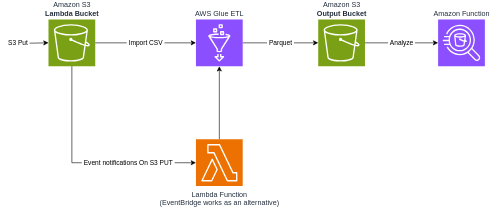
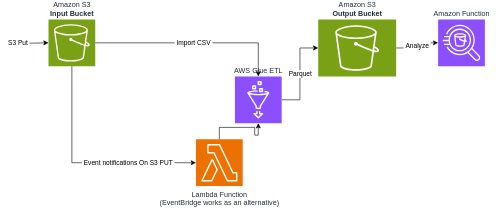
node "Amazon S3 Lambda Bucket": label "Amazon S3 Lambda Bucket" -> "Amazon S3 Input Bucket"
node "AWS Glue ETL": moved (219, 43) -> (258, 100)
node "Amazon S3 Output Bucket": size 47x47 -> 78x57
